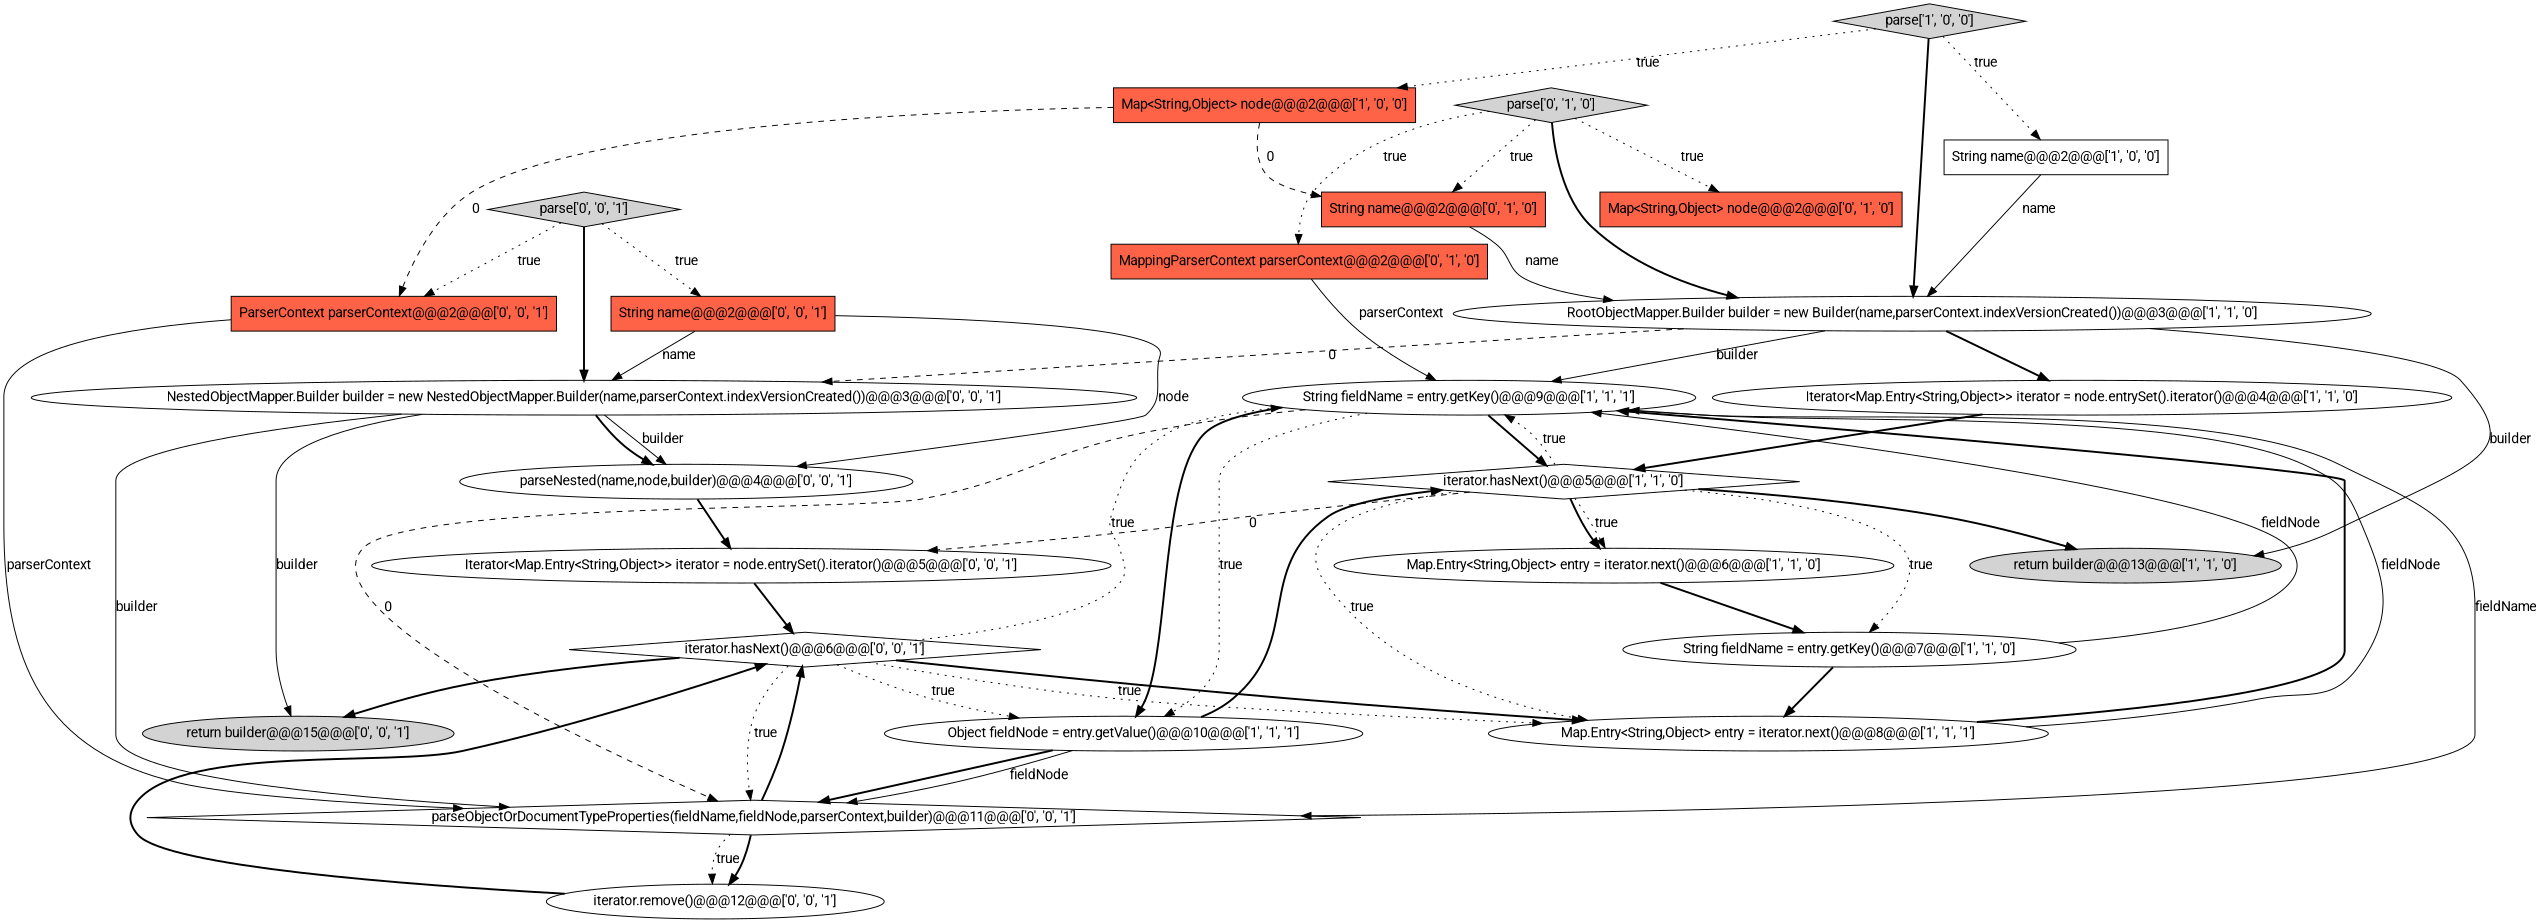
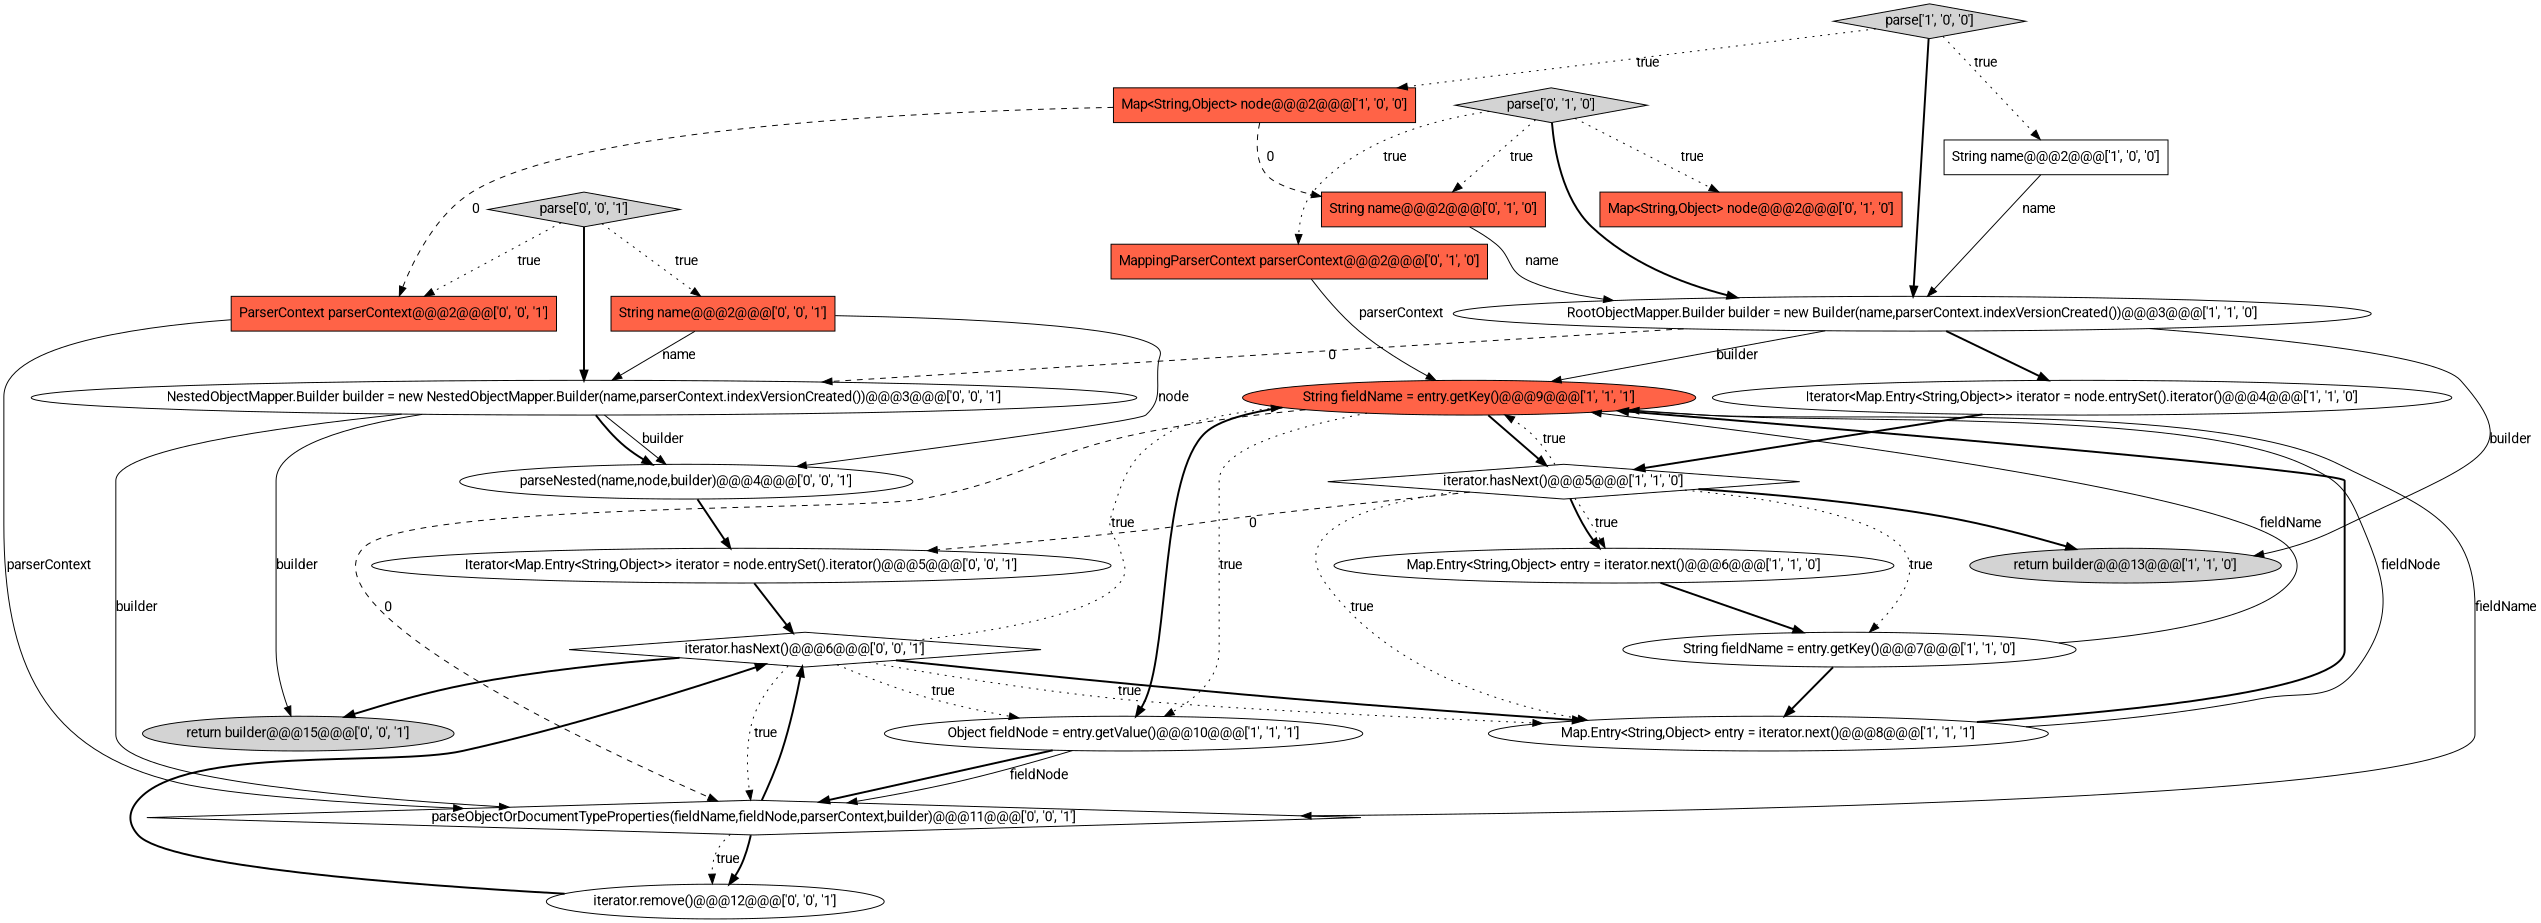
node "String fieldName = entry.getKey()@@@9@@@['1', '1', '1']": fillcolor white -> tomato
edge "String fieldName = entry.getKey()@@@7@@@['1', '1', '0']" -> "String fieldName = entry.getKey()@@@9@@@['1', '1', '1']": label "fieldNode" -> "fieldName"
edge "Object fieldNode = entry.getValue()@@@10@@@['1', '1', '1']" -> "iterator.hasNext()@@@5@@@['1', '1', '0']": removed
